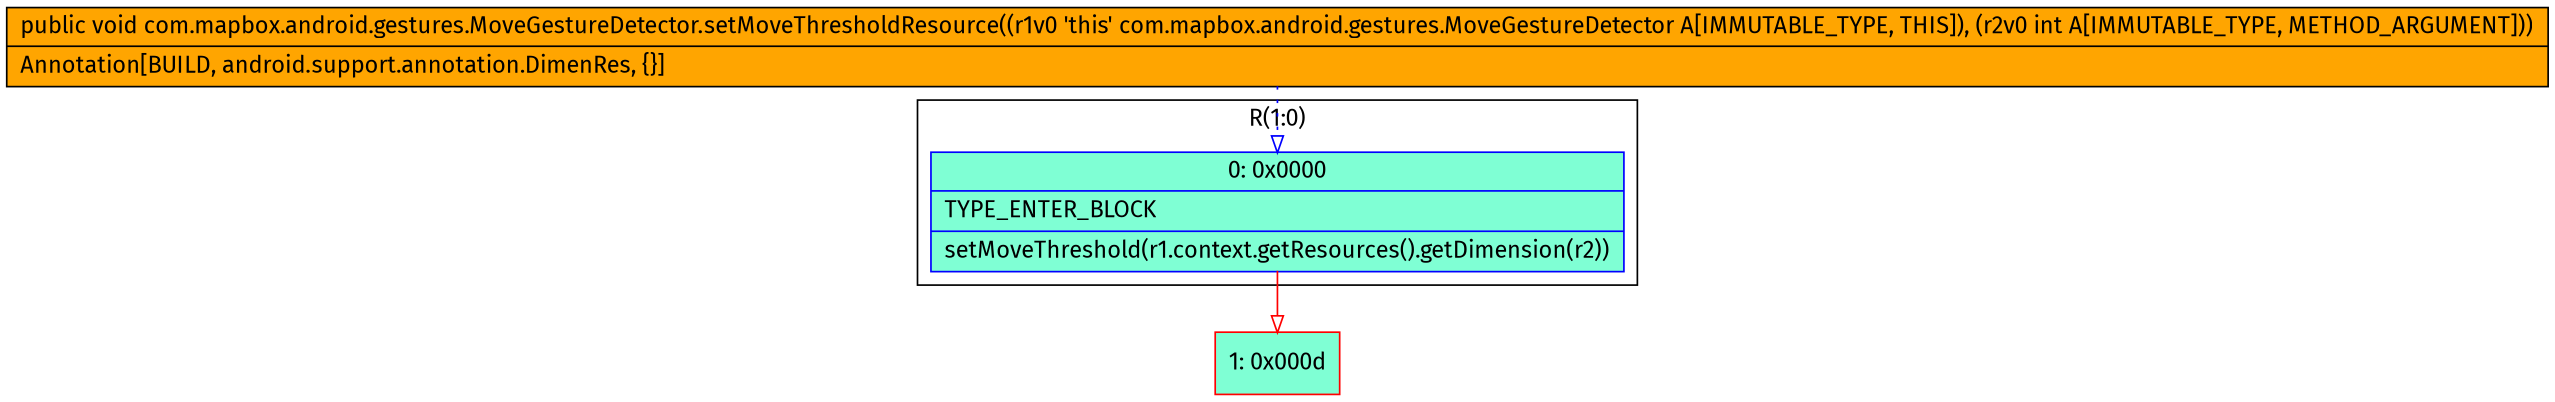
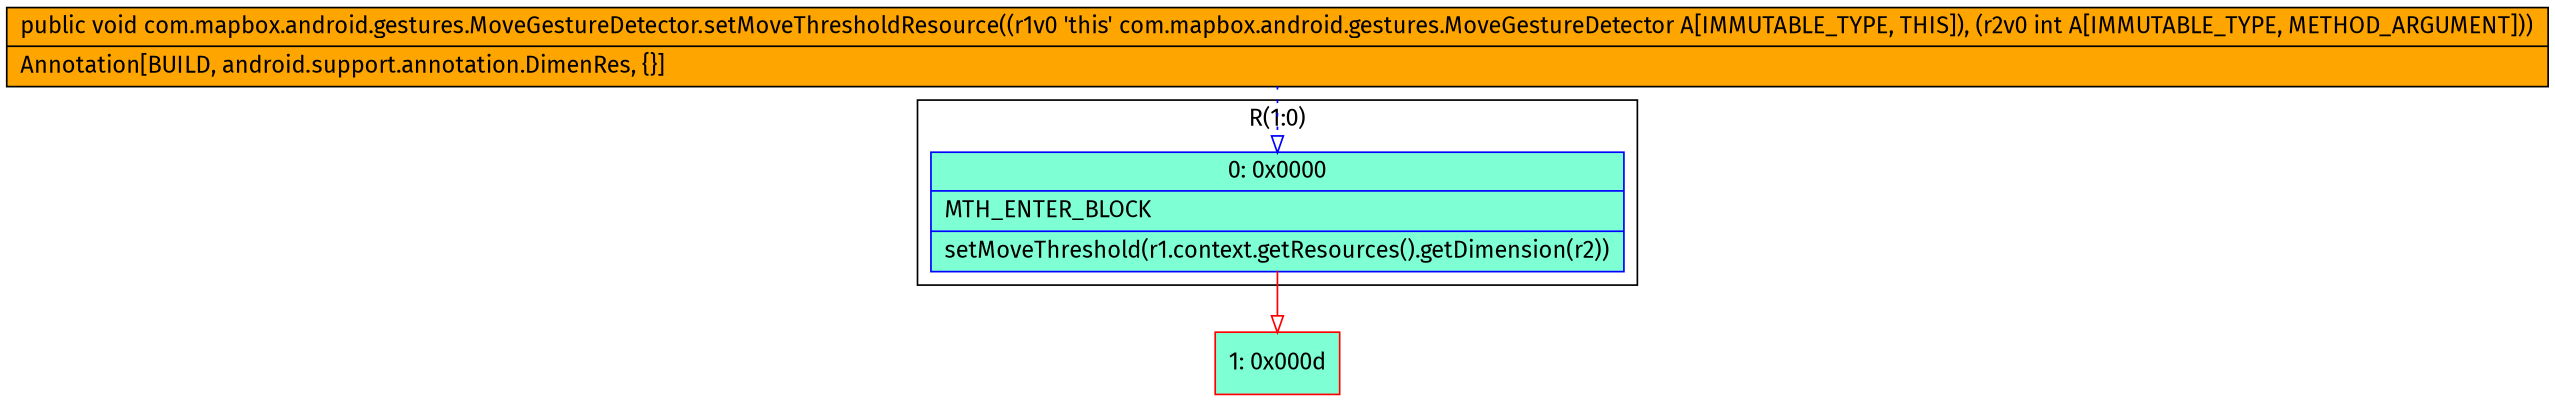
node "0: 0x0000": text "TYPE_ENTER_BLOCK" -> "MTH_ENTER_BLOCK"
